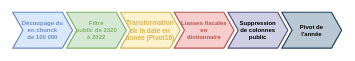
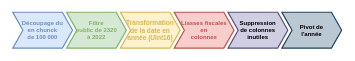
node "Transformation de la date en année (Pivot16)": label "Transformation de la date en année (Pivot16)" -> "Transformation de la date en année (UInt16)"
node "Liasses fiscales en dictionnaire": label "Liasses fiscales en dictionnaire" -> "Liasses fiscales en colonnes"
node "Suppression de colonnes public": label "Suppression de colonnes public" -> "Suppression de colonnes inutiles"
